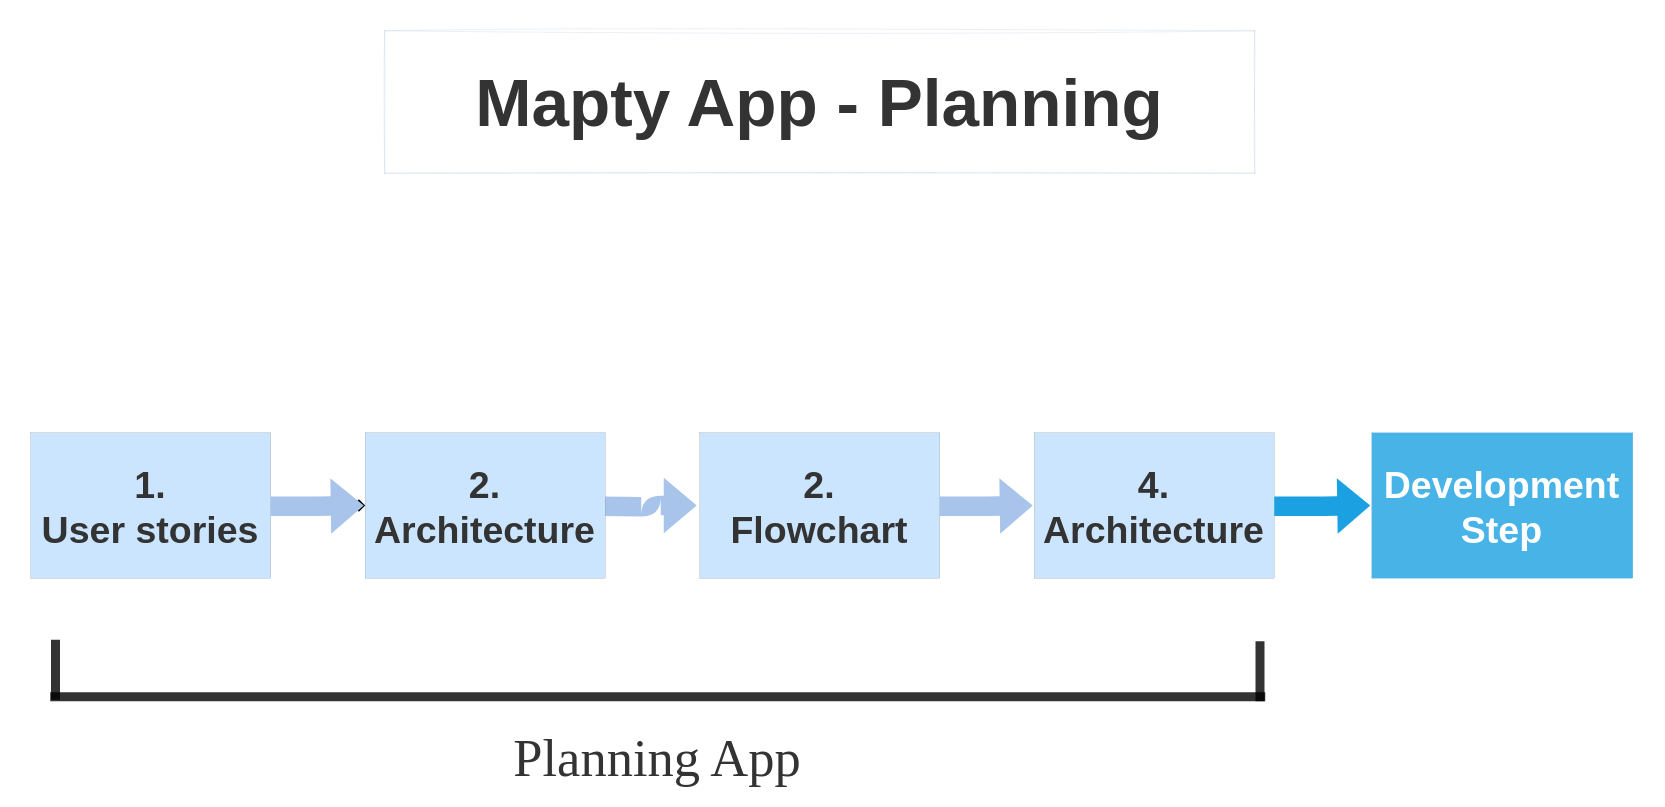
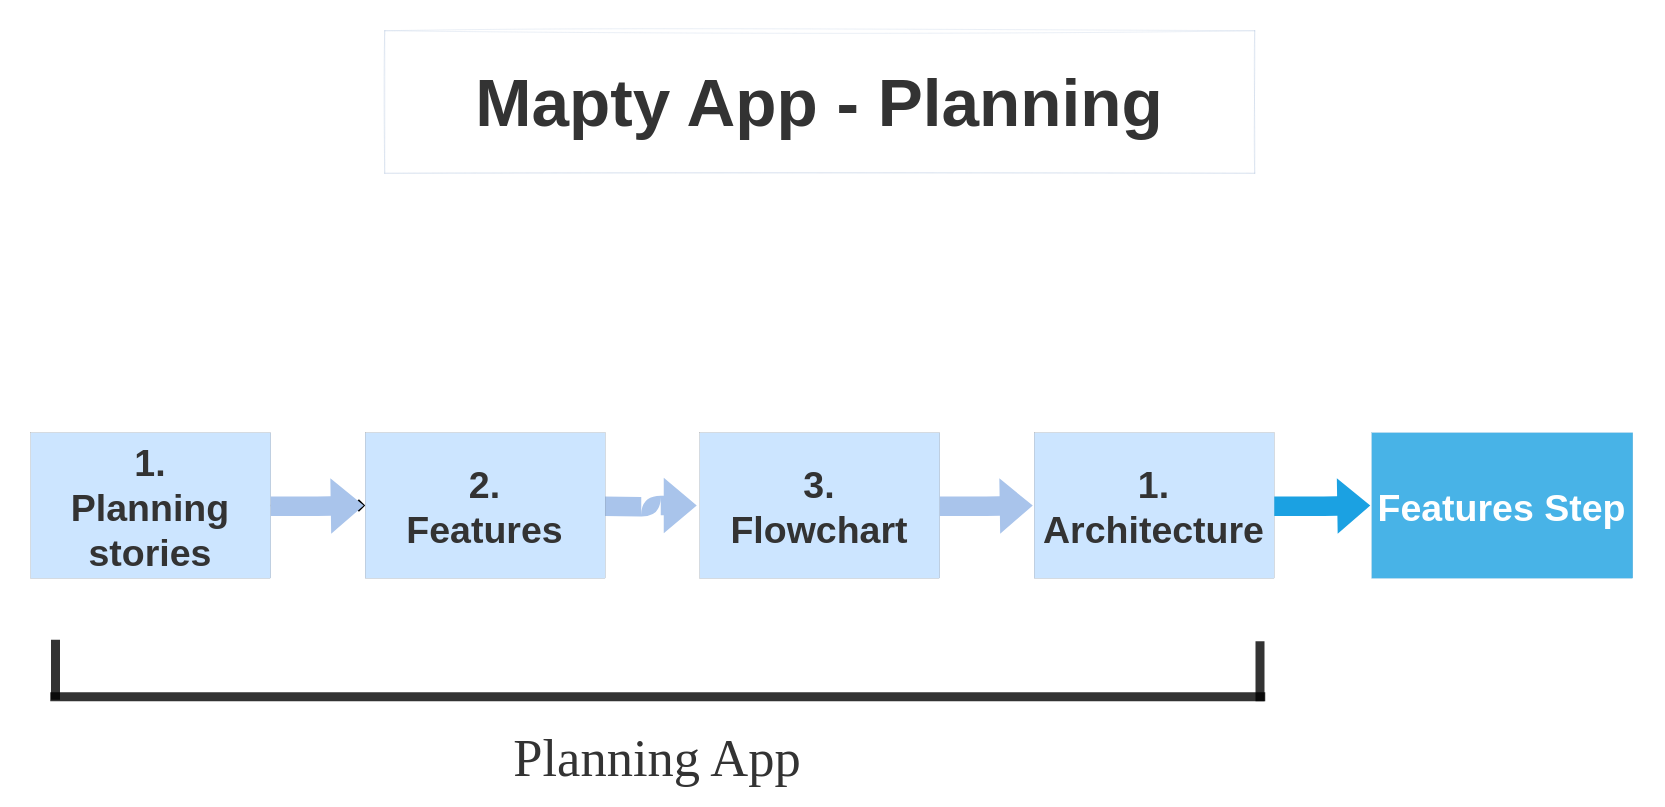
node "1. User stories": label "1. User stories" -> "1. Planning stories"
node "2. Architecture": label "2. Architecture" -> "2. Features"
node "2. Flowchart": label "2. Flowchart" -> "3. Flowchart"
node "4. Architecture": label "4. Architecture" -> "1. Architecture"
node "Development Step": label "Development Step" -> "Features Step"
